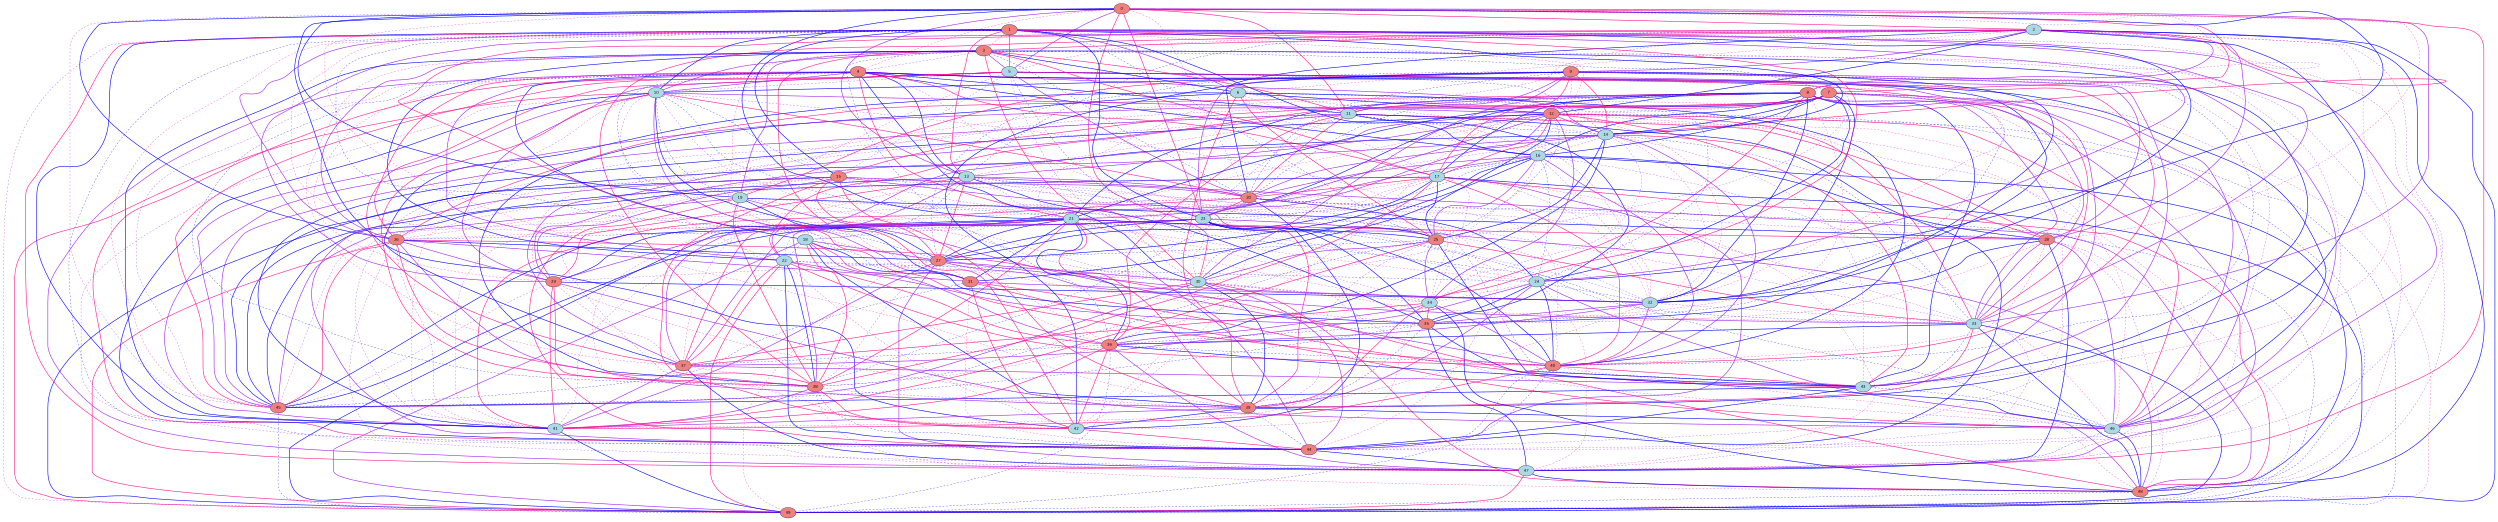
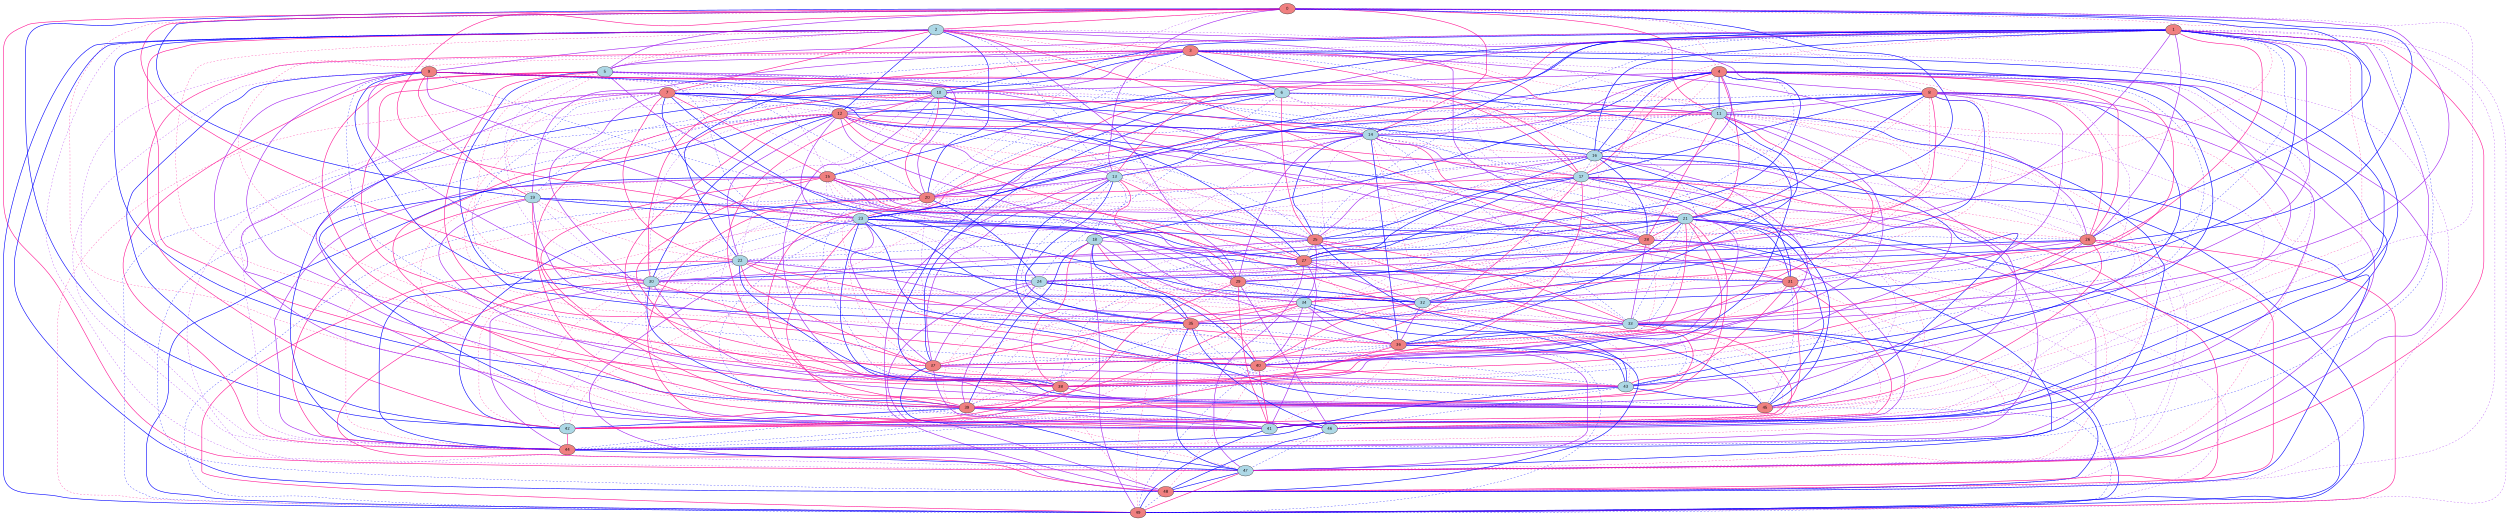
edge "34" -- "45": added
edge "36" -- "41": style bold -> dashed
edge "10" -- "49": now "10" -- "39"
